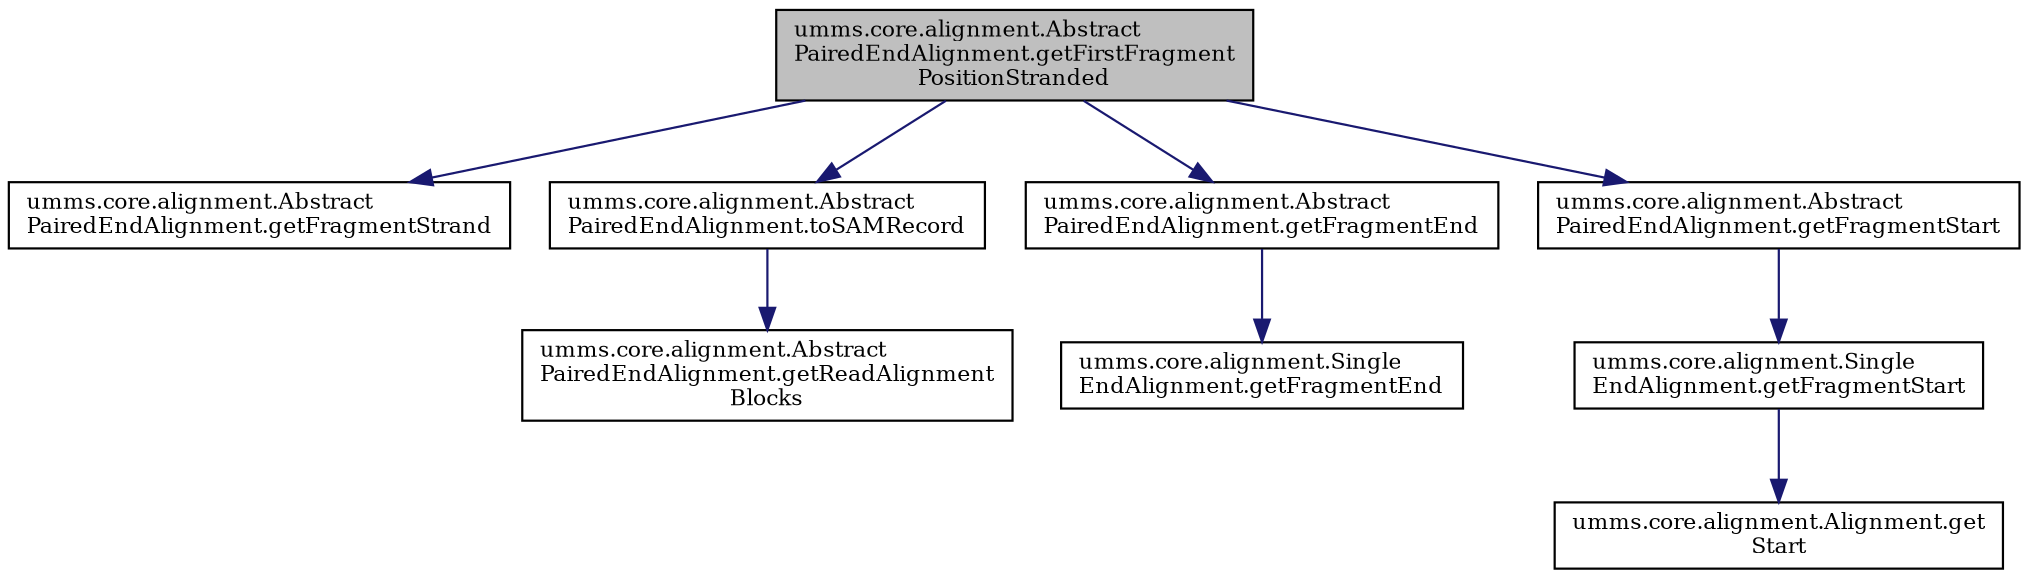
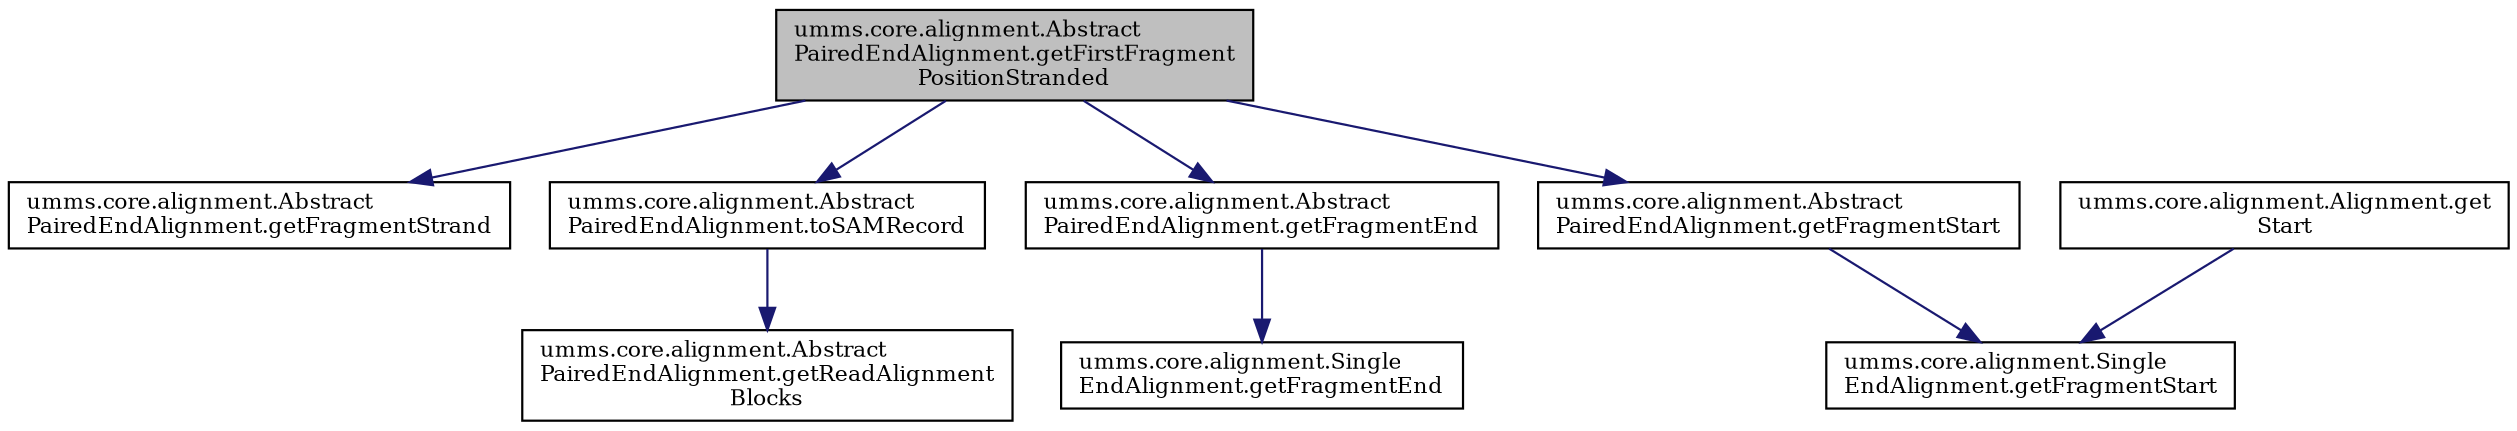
edge "umms.core.alignment.Single EndAlignment.getFragmentStart" -> "umms.core.alignment.Alignment.get Start": reversed
